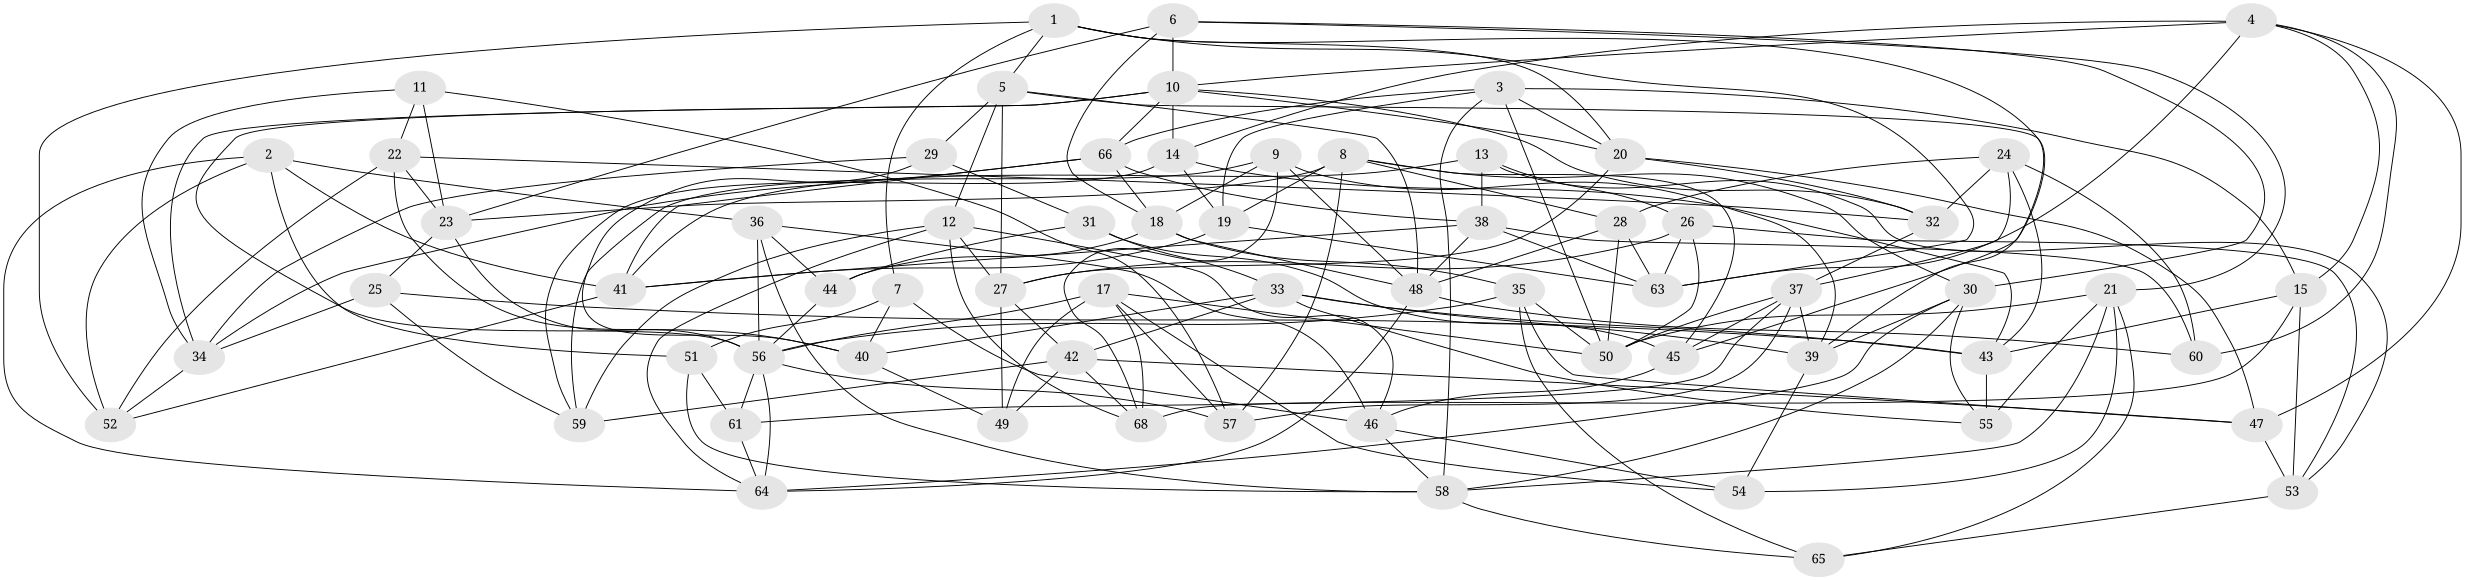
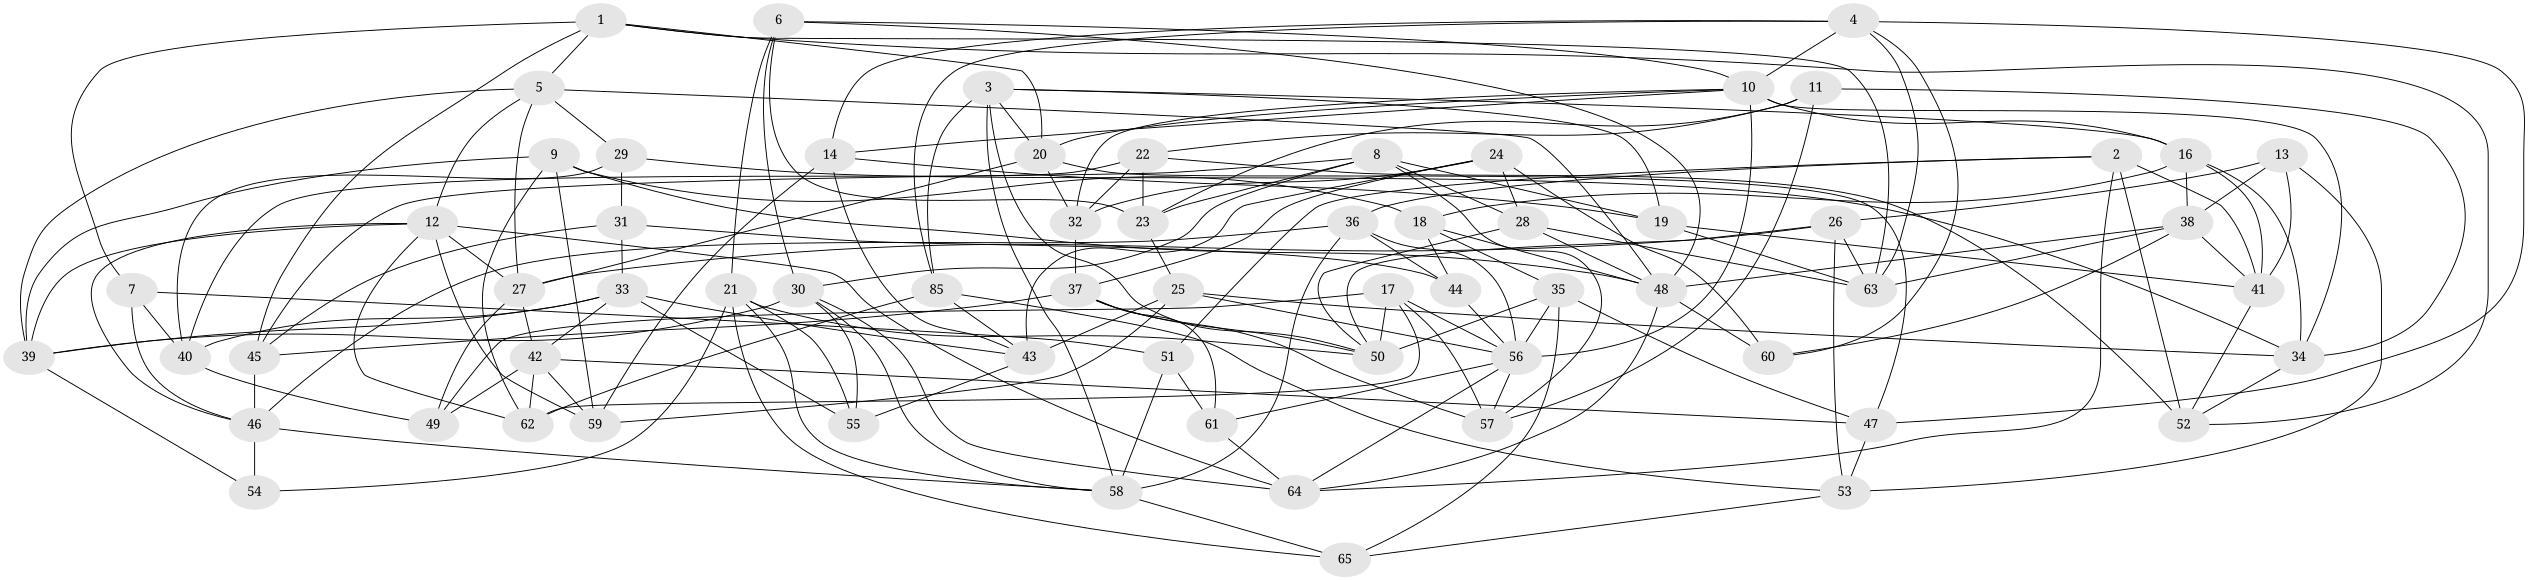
edge "6" -- "18": now "6" -- "48"
node "66": label "66" -> "16"
node "15": label "15" -> "85"
edge "37" -- "39": now "12" -- "39"
edge "23" -- "56": now "25" -- "56"
node "68": label "68" -> "62"
edge "17" -- "54": removed
